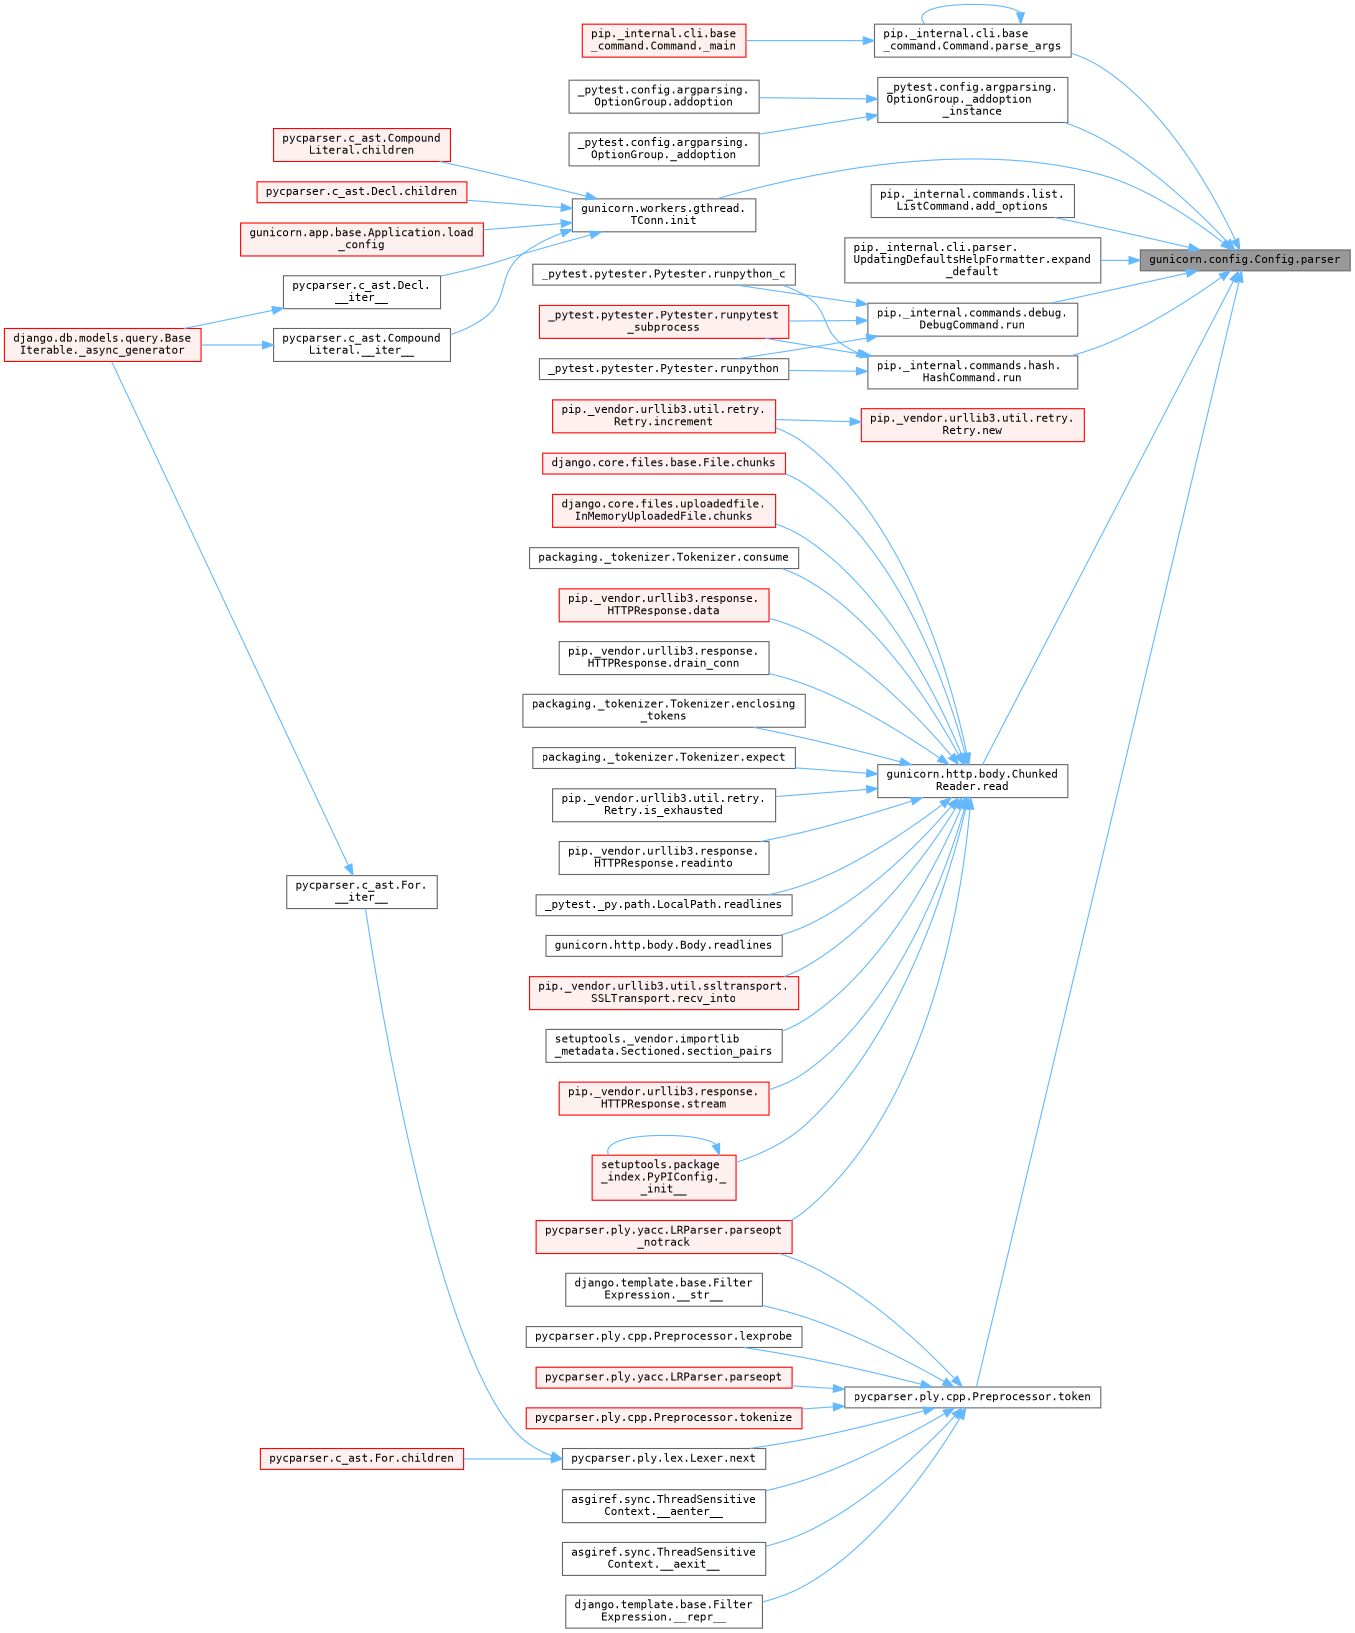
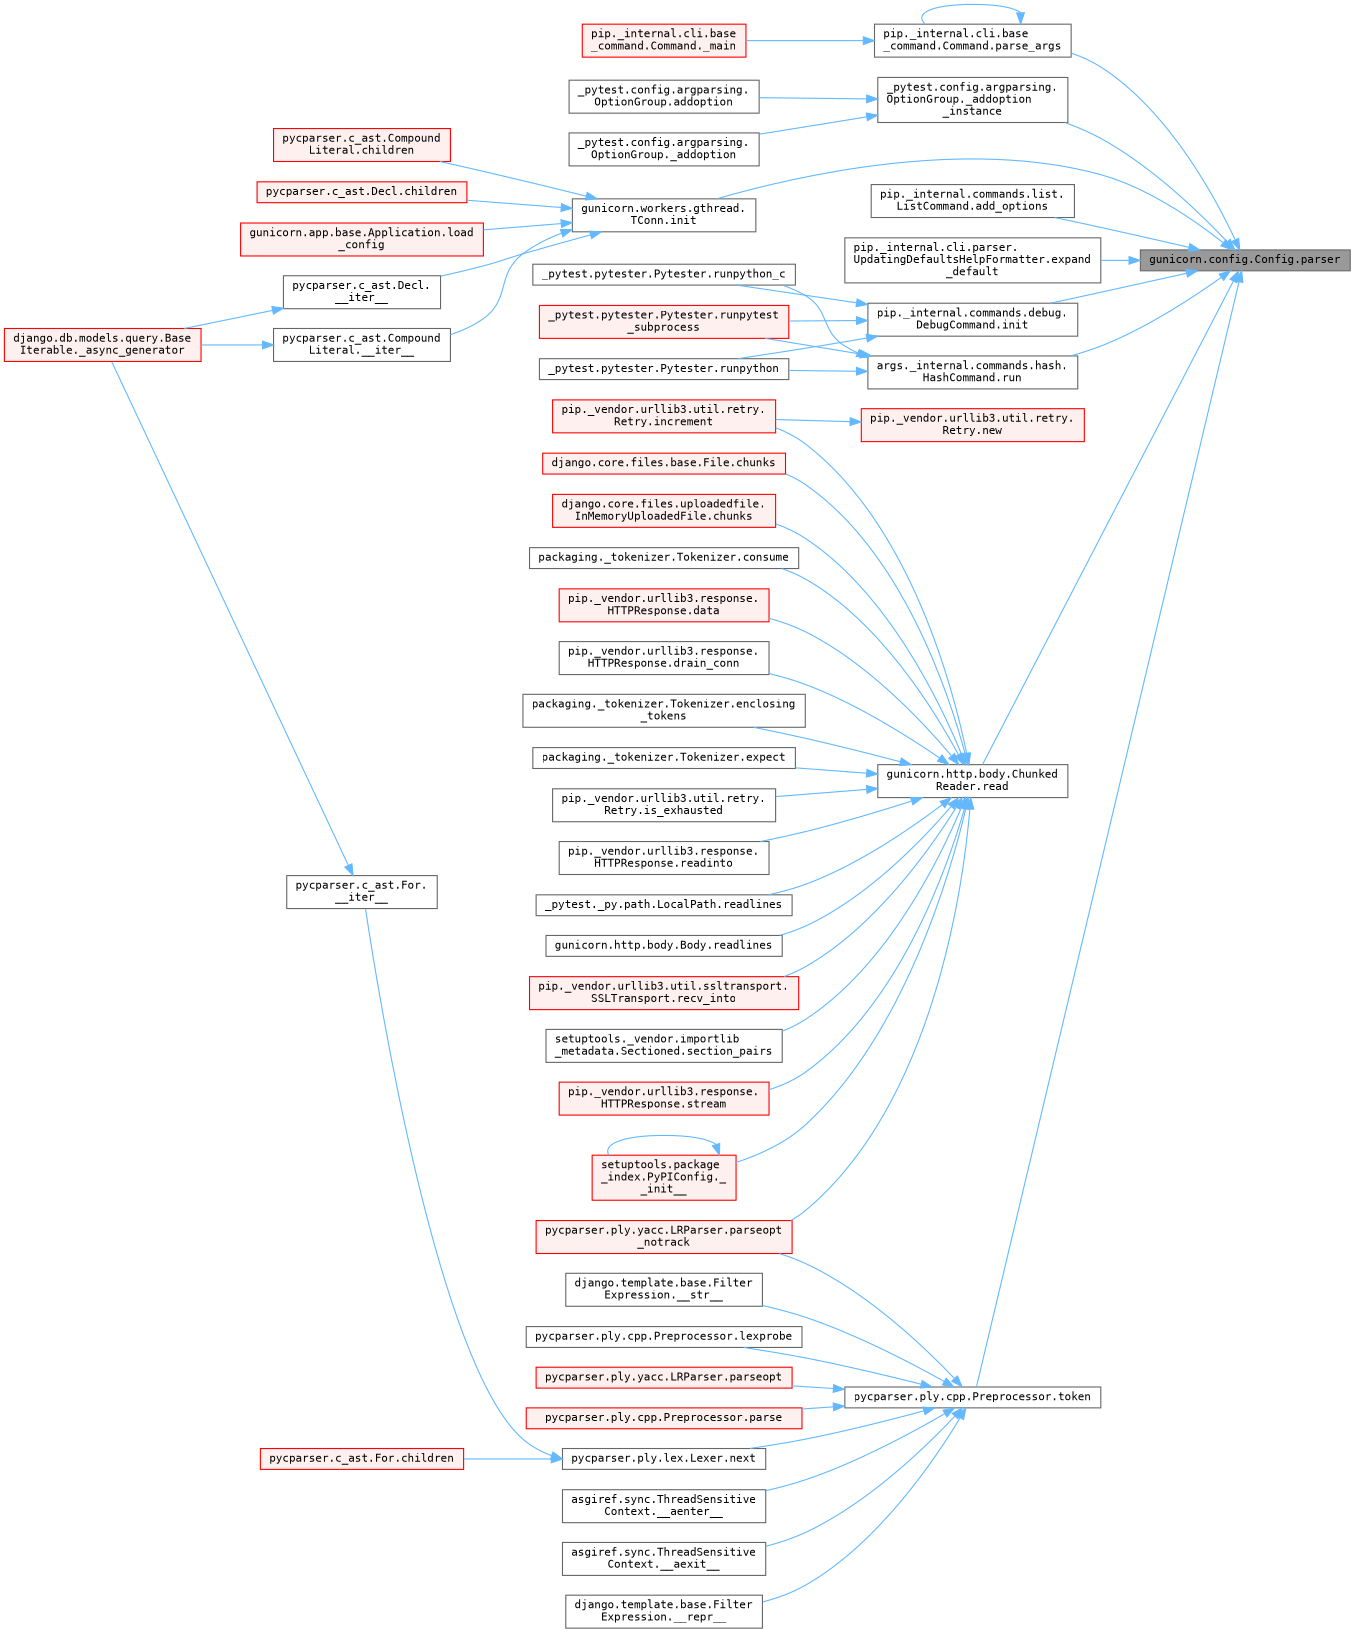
node "pip._internal.commands.debug. DebugCommand.run": label "pip._internal.commands.debug. DebugCommand.run" -> "pip._internal.commands.debug. DebugCommand.init"
node "pip._internal.commands.hash. HashCommand.run": label "pip._internal.commands.hash. HashCommand.run" -> "args._internal.commands.hash. HashCommand.run"
node "pycparser.ply.cpp.Preprocessor.tokenize": label "pycparser.ply.cpp.Preprocessor.tokenize" -> "pycparser.ply.cpp.Preprocessor.parse"
